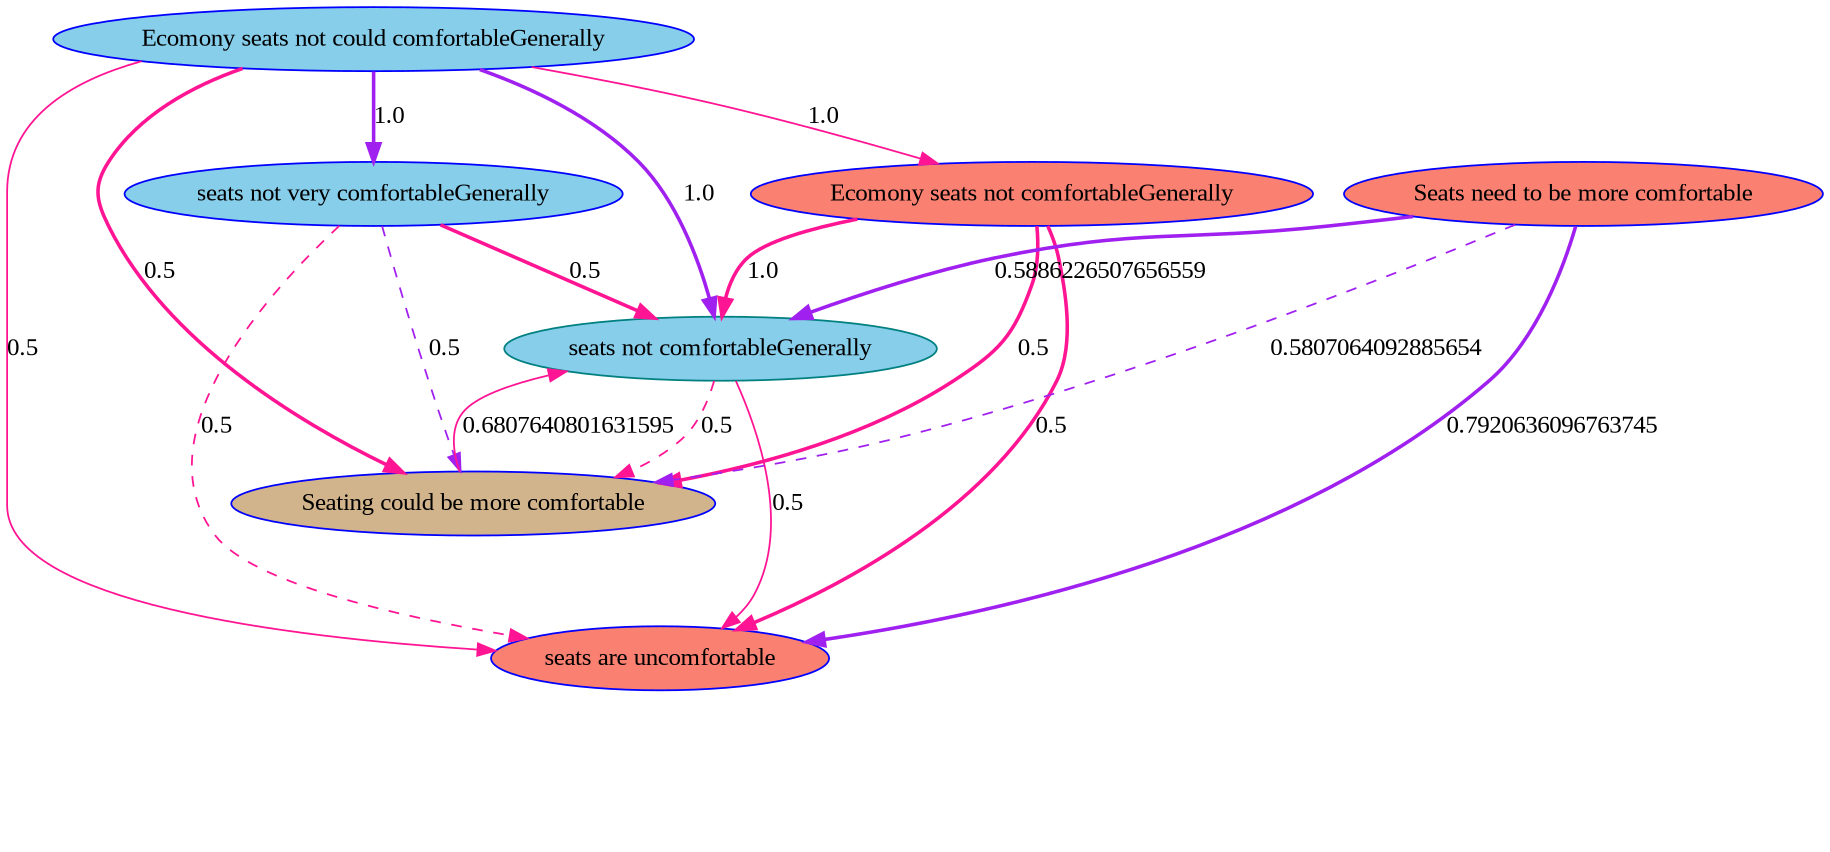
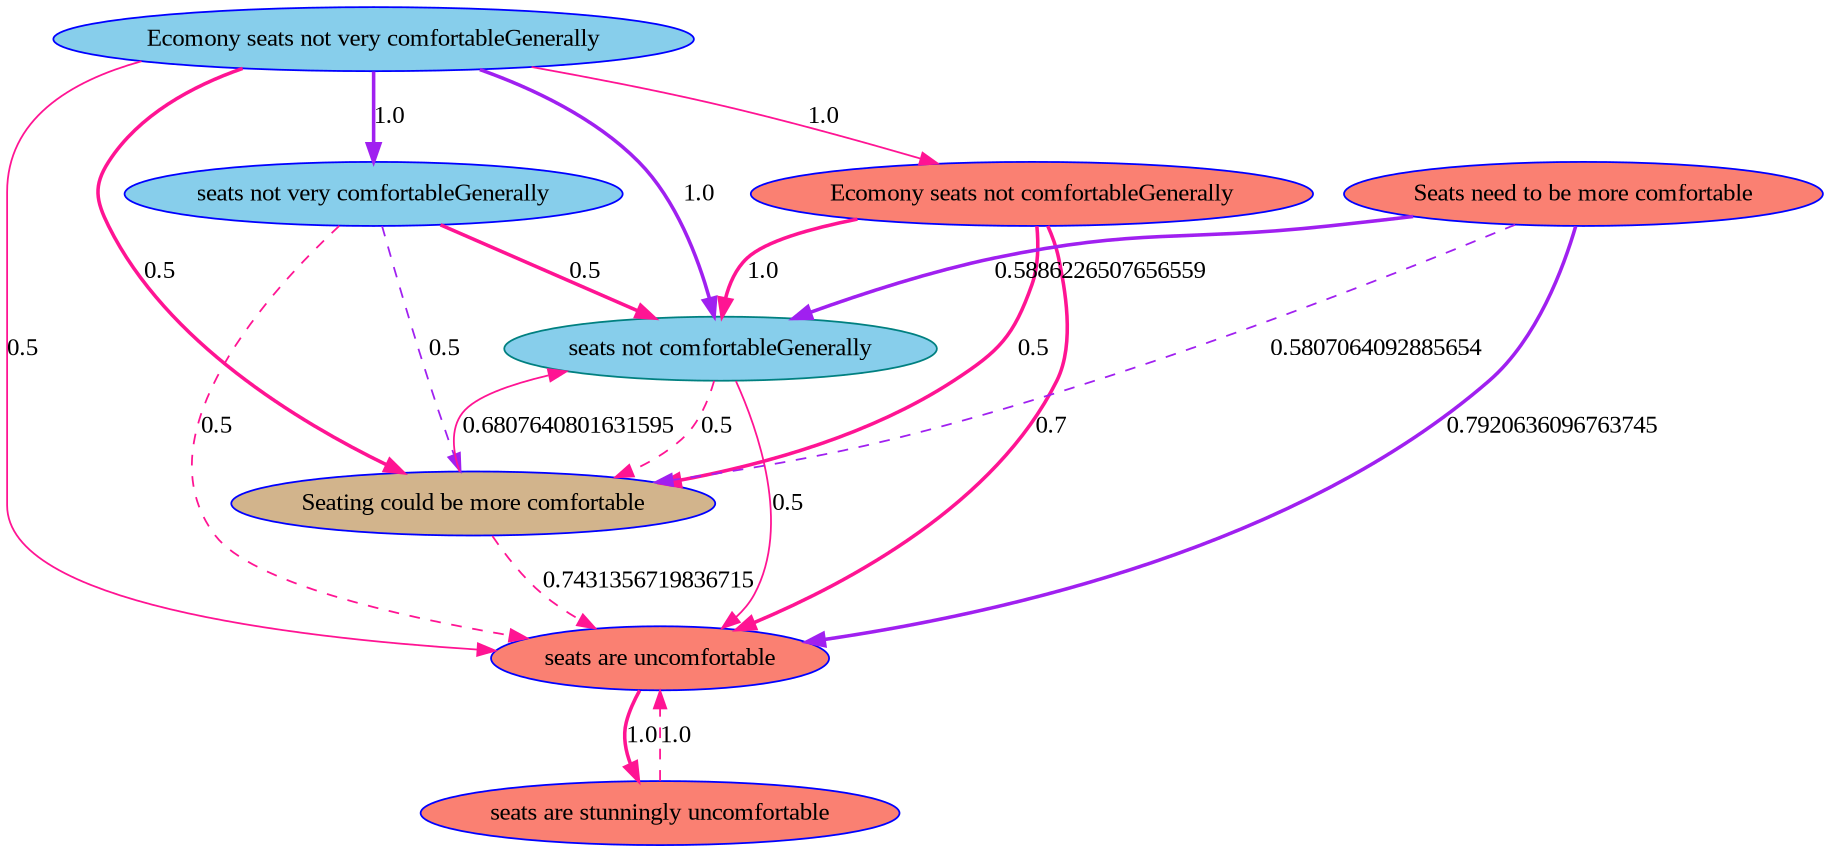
node "Ecomony seats not could comfortableGenerally": label "Ecomony seats not could comfortableGenerally" -> "Ecomony seats not very comfortableGenerally"
edge "Ecomony seats not comfortableGenerally" -> "seats are uncomfortable": label "0.5" -> "0.7"
edge "Seating could be more comfortable" -> "seats are uncomfortable": added, label "0.7431356719836715"
node "seats are stunningly uncomfortable": added
